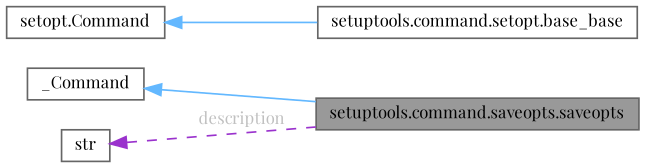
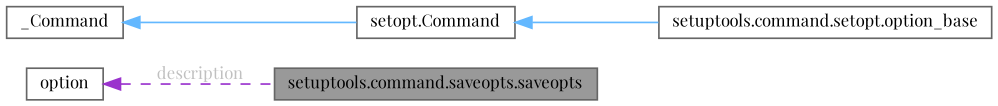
node "setuptools.command.setopt.base_base": label "setuptools.command.setopt.base_base" -> "setuptools.command.setopt.option_base"
edge "setuptools.command.saveopts.saveopts" -> "_Command": now "setopt.Command" -> "_Command"
node "str": label "str" -> "option"
